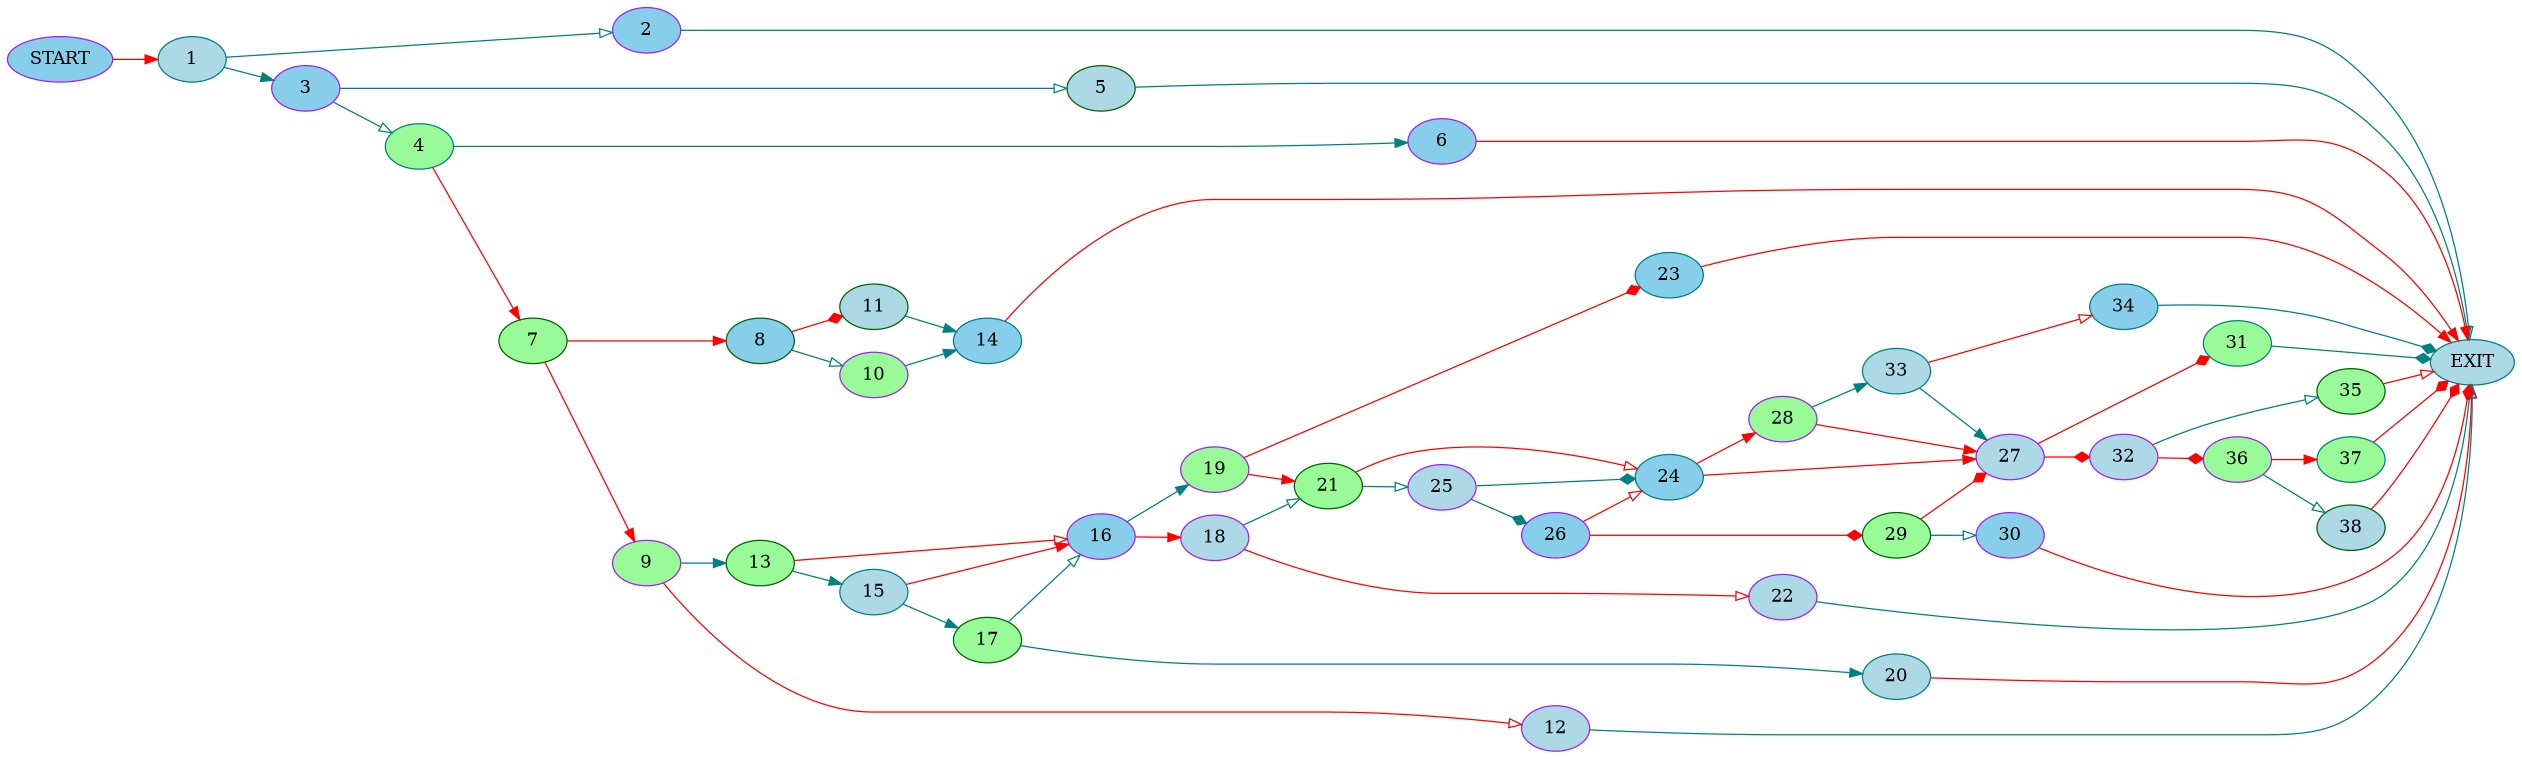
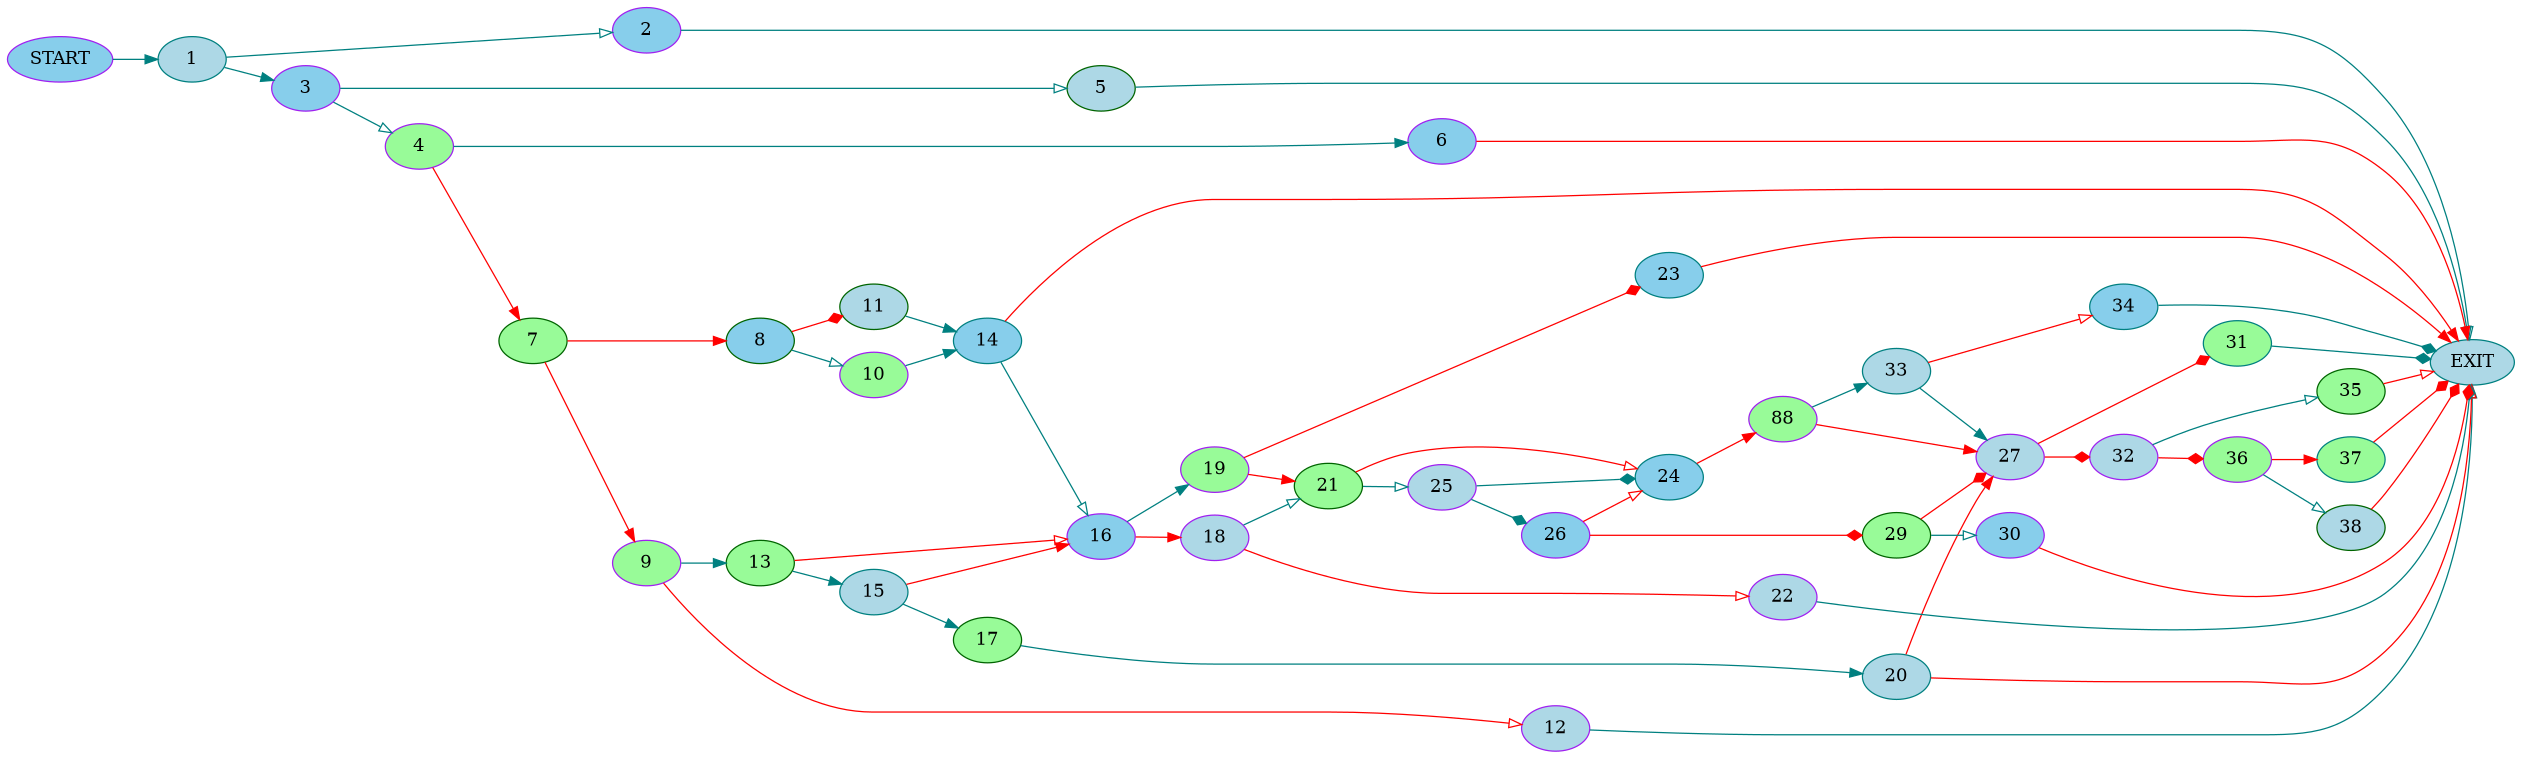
edge "START" -> "1": color red -> teal
node "4": color teal -> purple
node "28": label "28" -> "88"
edge "24" -> "27": now "20" -> "27"
edge "17" -> "16": now "14" -> "16"
